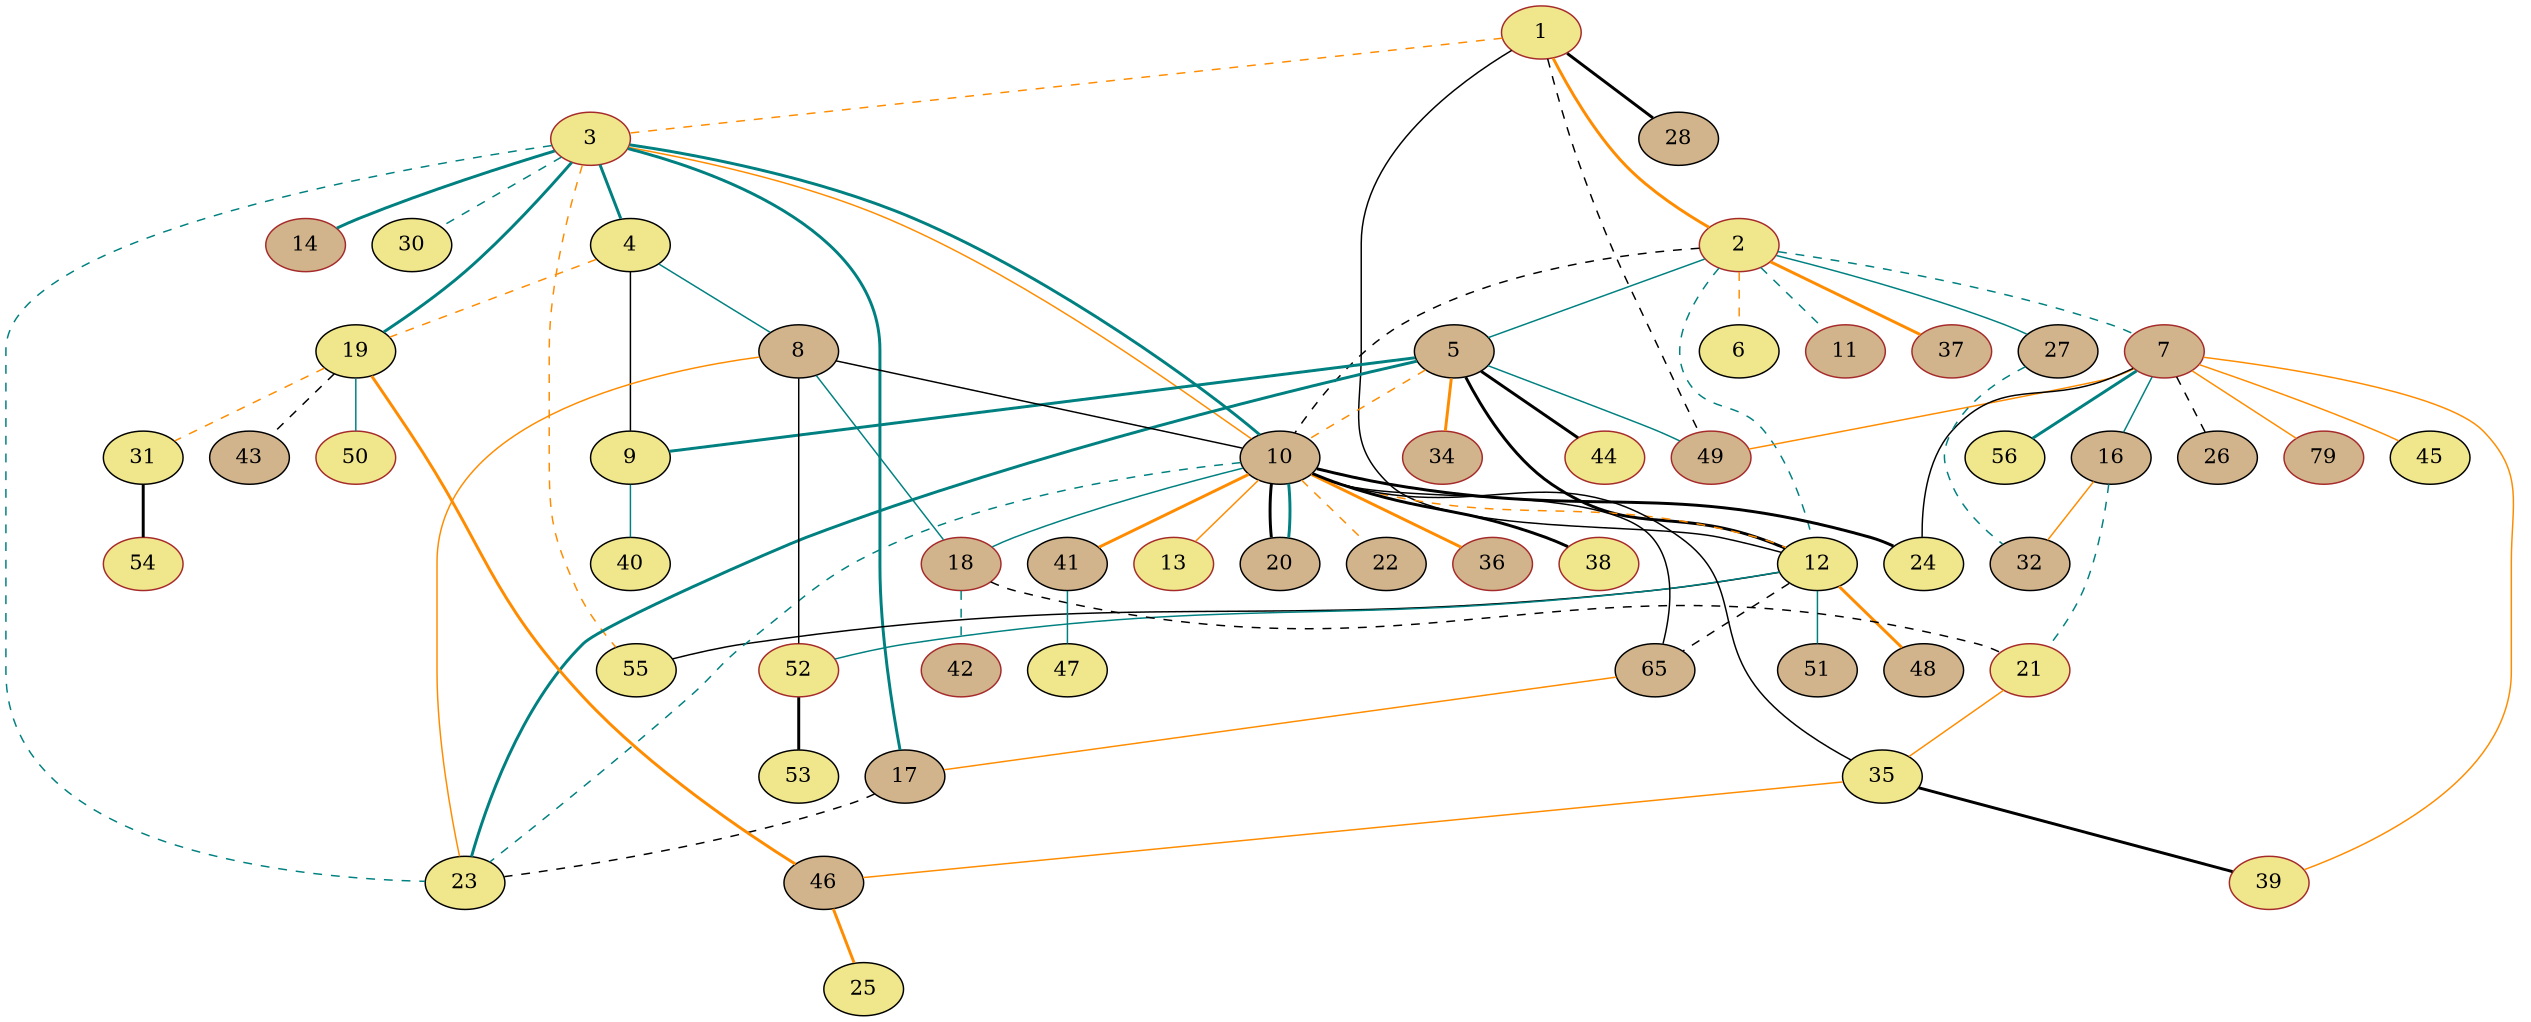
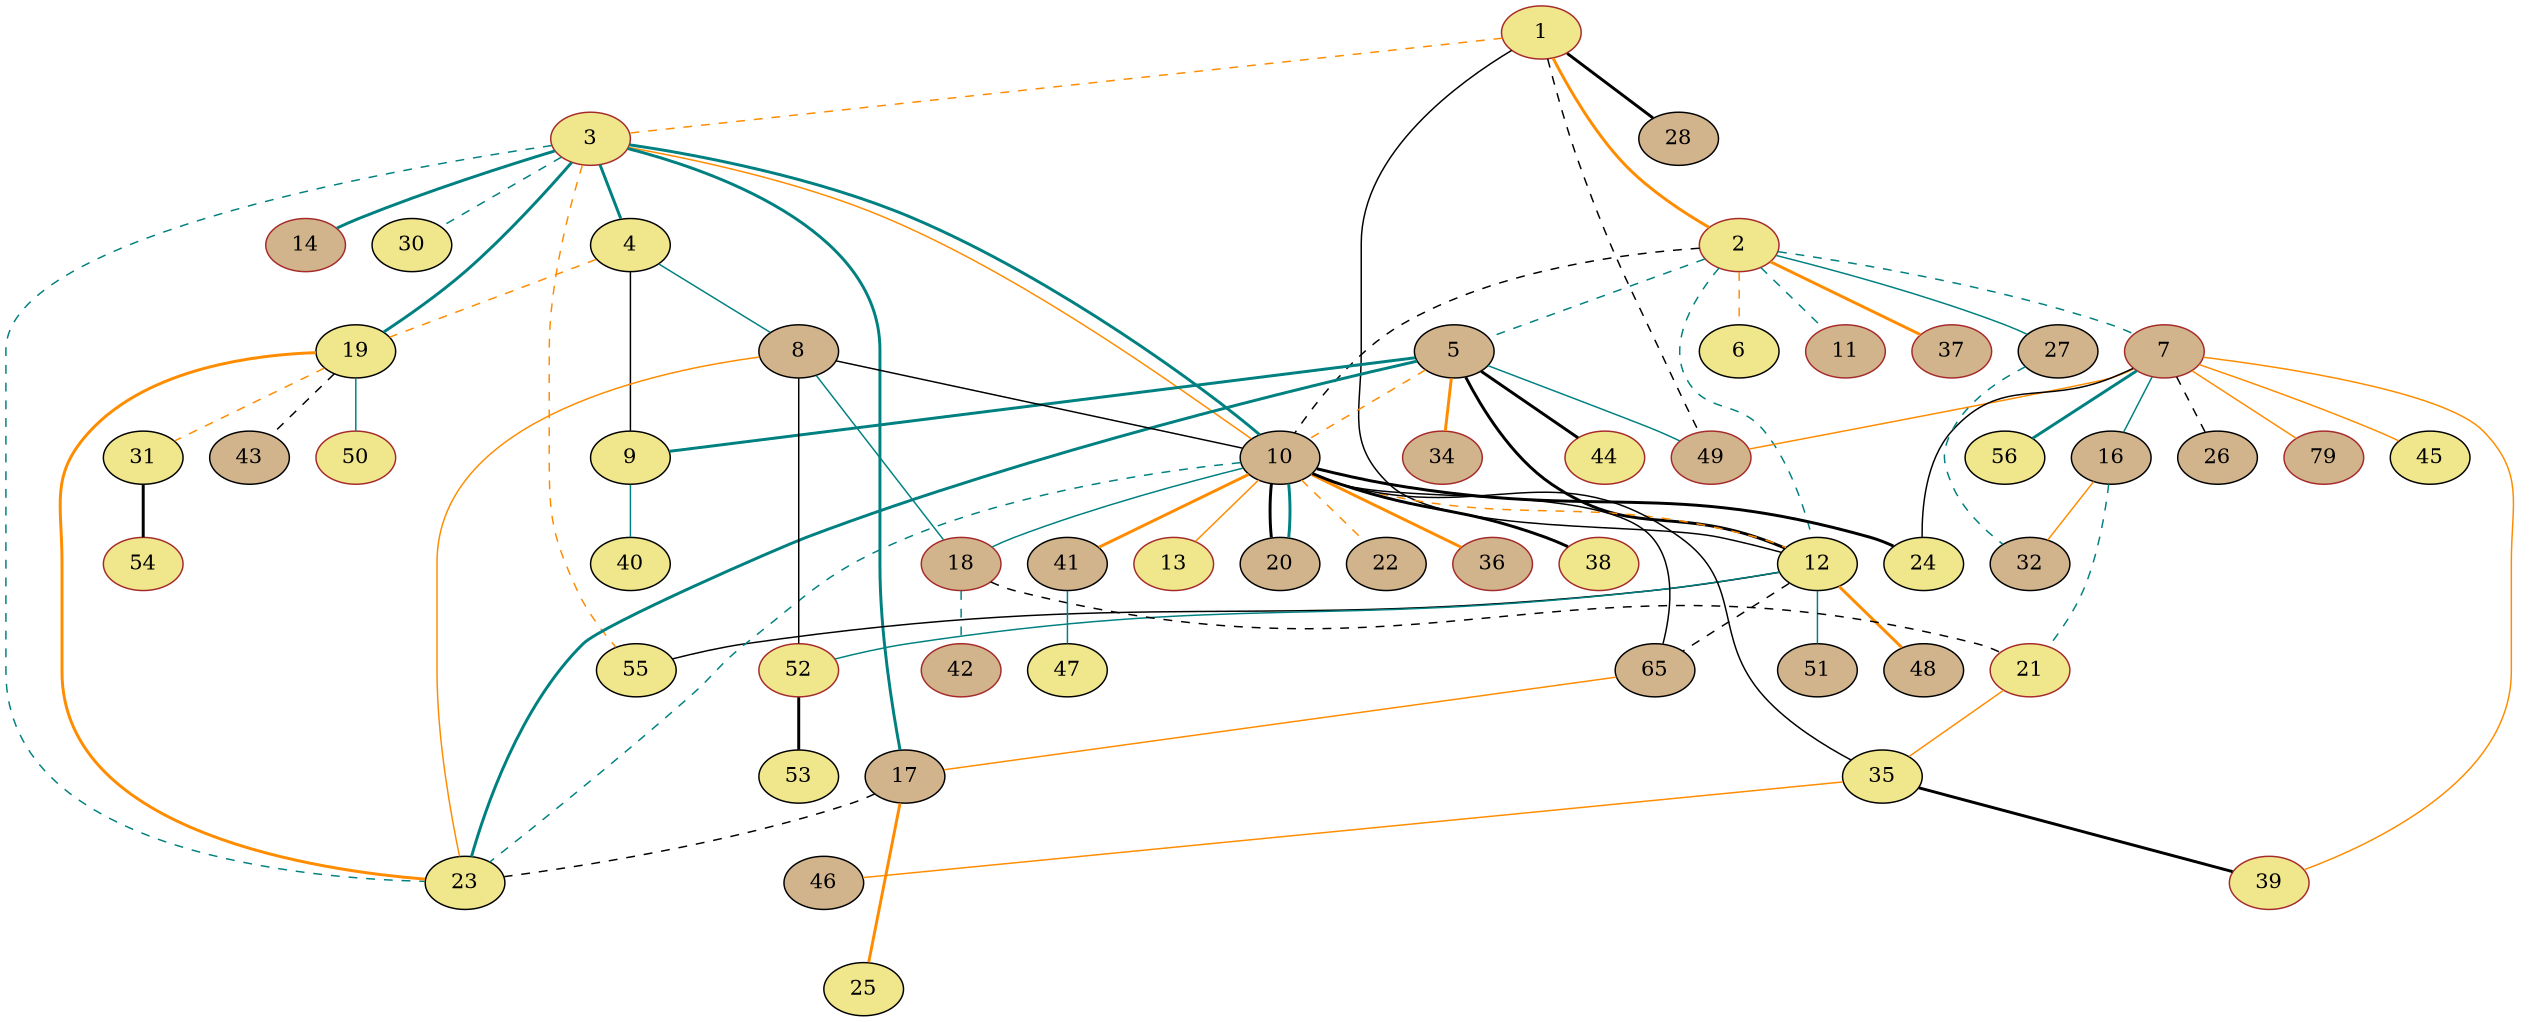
edge "2" -- "5": style solid -> dashed
edge "19" -- "46": now "19" -- "23"
edge "46" -- "25": now "17" -- "25"
